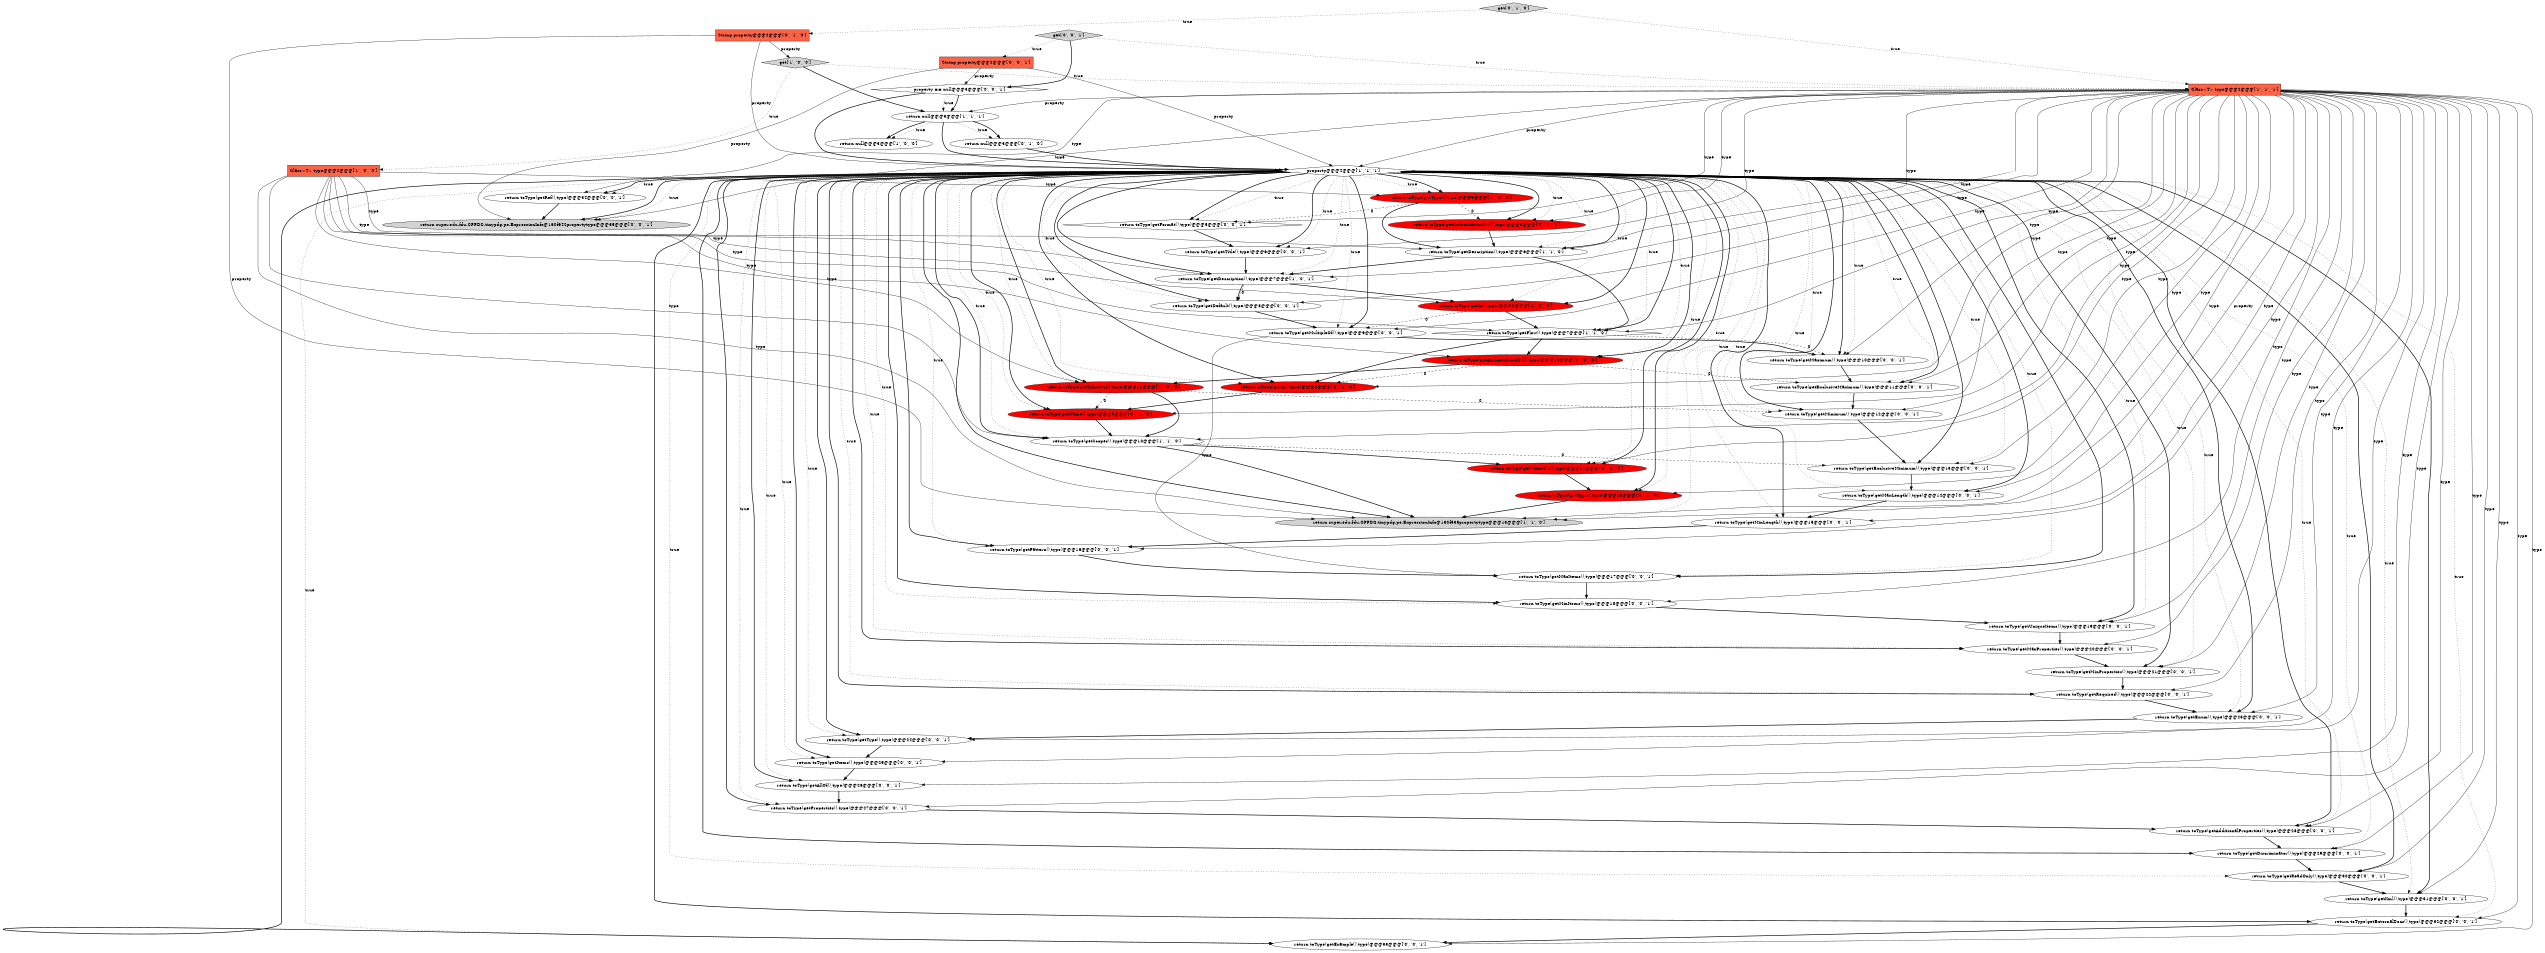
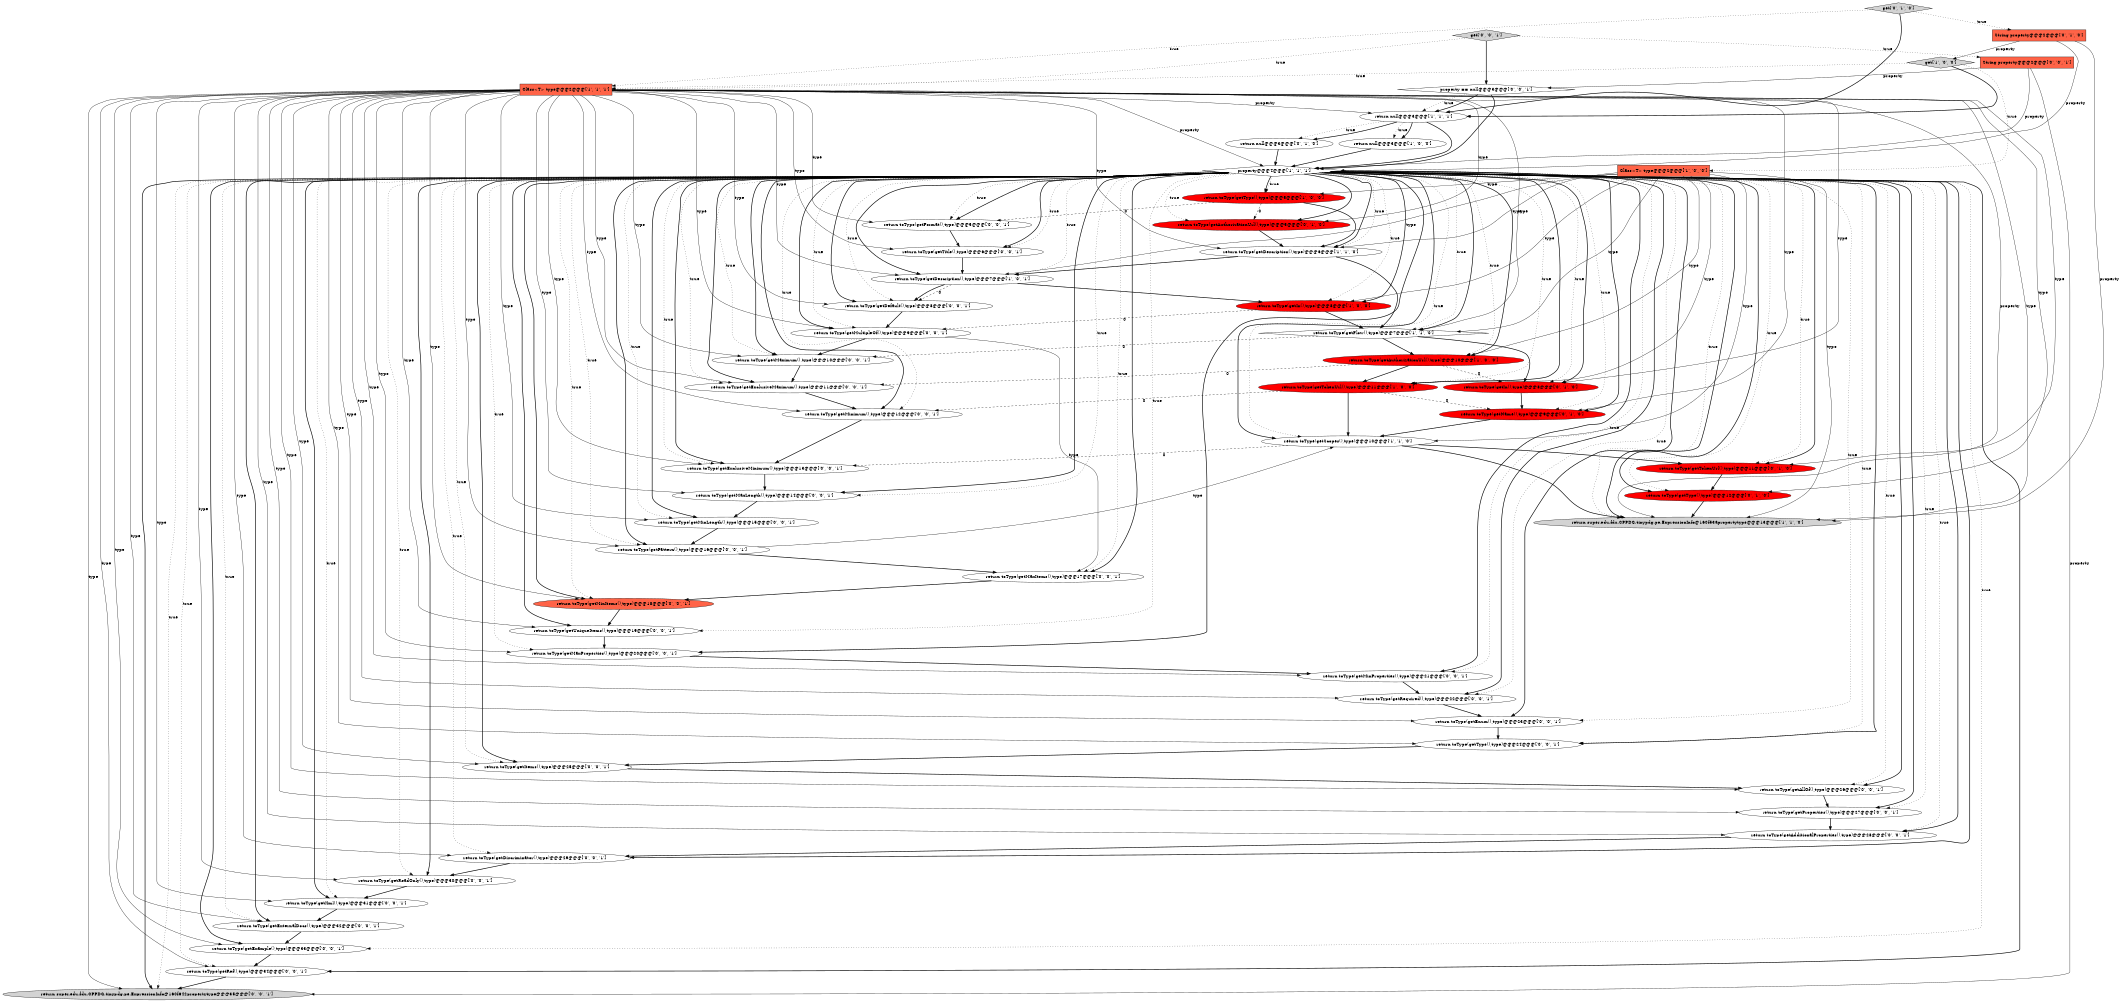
edge "get['0', '1', '0']" -> "return null@@@3@@@['1', '1', '1']": added
edge "return null@@@3@@@['1', '0', '0']" -> "property@@@4@@@['1', '1', '1']": added
node "return toType(getFormat(),type)@@@5@@@['0', '0', '1']": shape diamond -> ellipse
edge "Class<T> type@@@2@@@['1', '1', '1']" -> "return toType(getScopes(),type)@@@10@@@['1', '1', '0']": now "return toType(getPattern(),type)@@@16@@@['0', '0', '1']" -> "return toType(getScopes(),type)@@@10@@@['1', '1', '0']"
node "return toType(getMinItems(),type)@@@18@@@['0', '0', '1']": fillcolor white -> tomato
edge "return toType(getExample(),type)@@@33@@@['0', '0', '1']" -> "return toType(getRef(),type)@@@34@@@['0', '0', '1']": added
